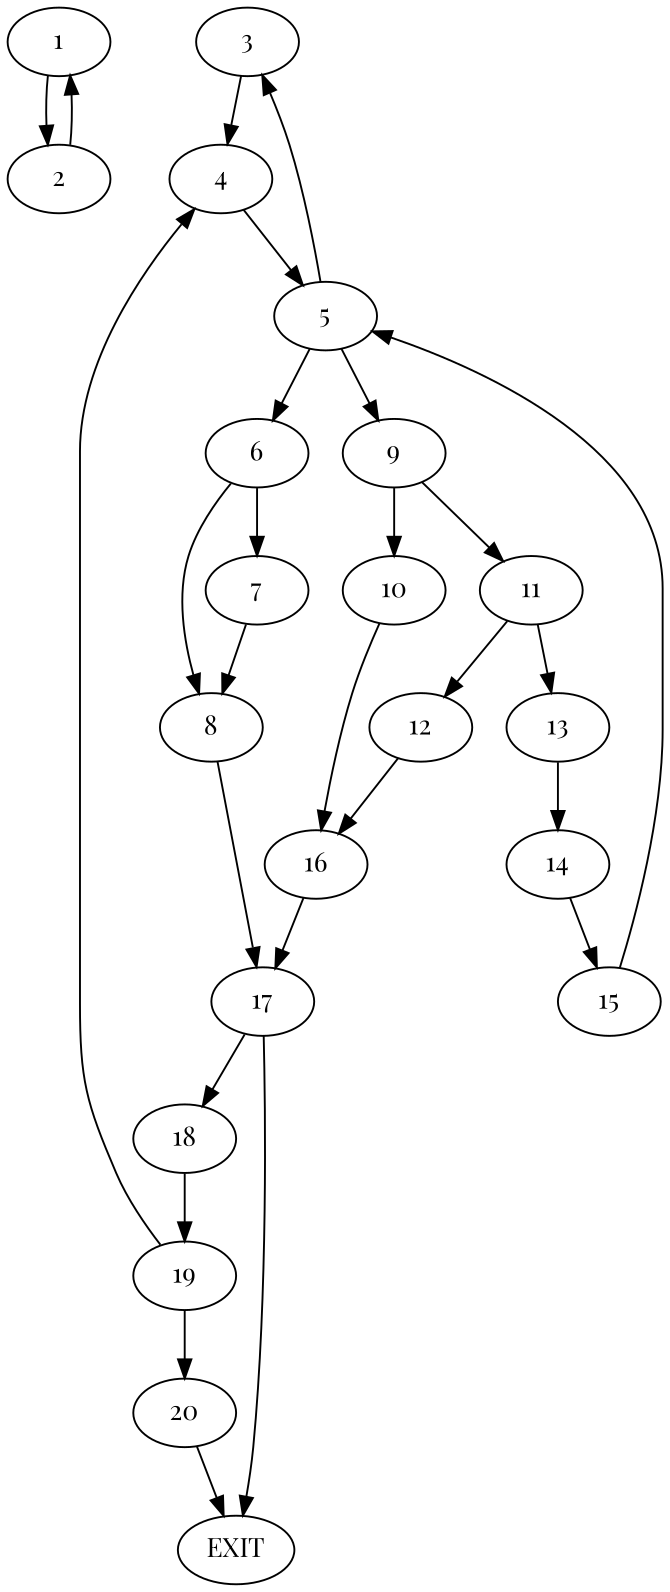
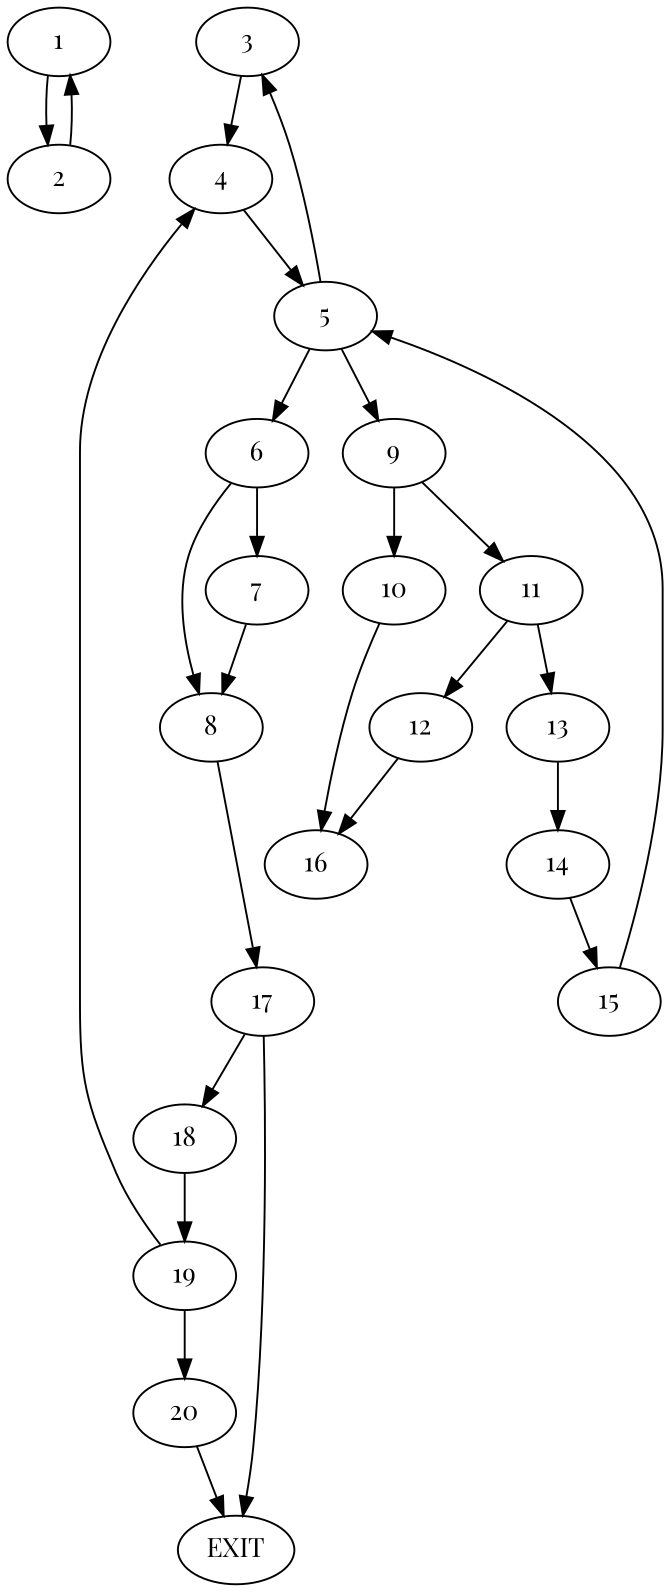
edge "16" -> "17": removed
